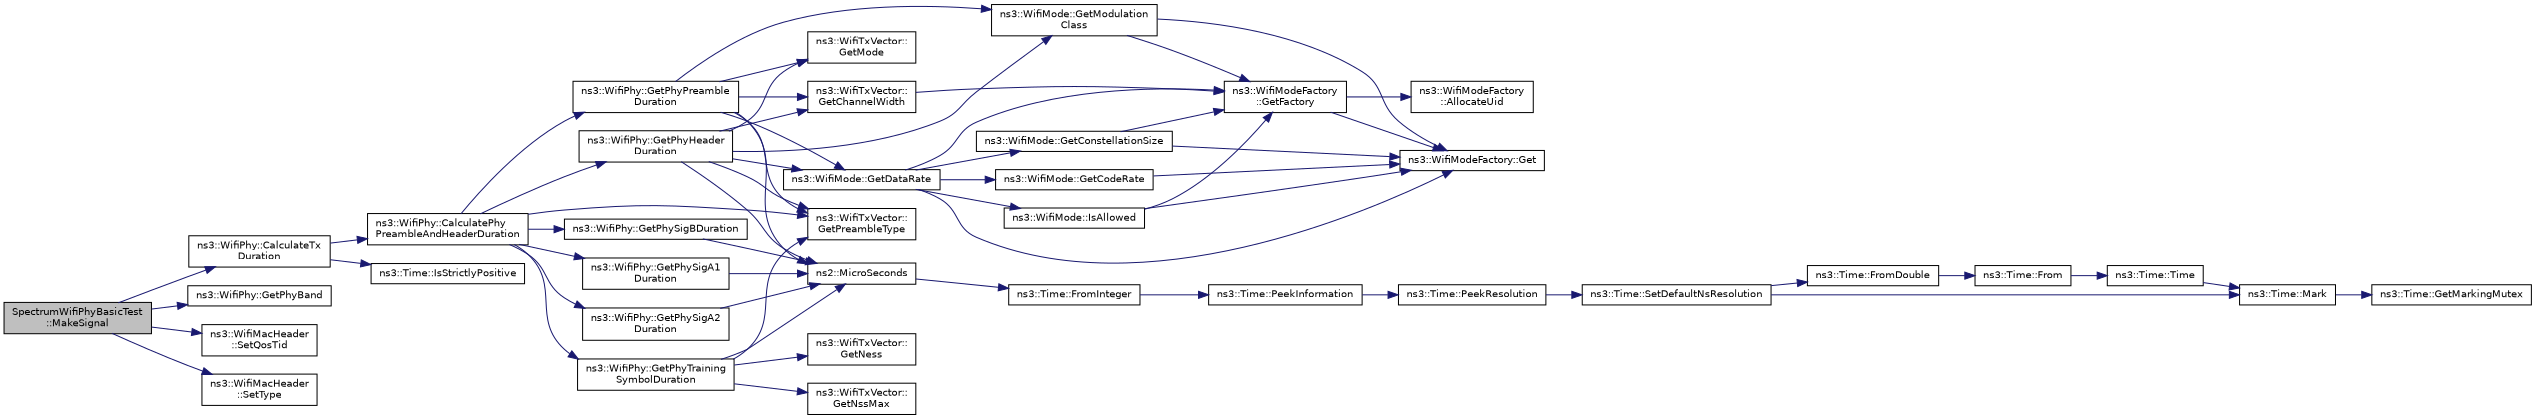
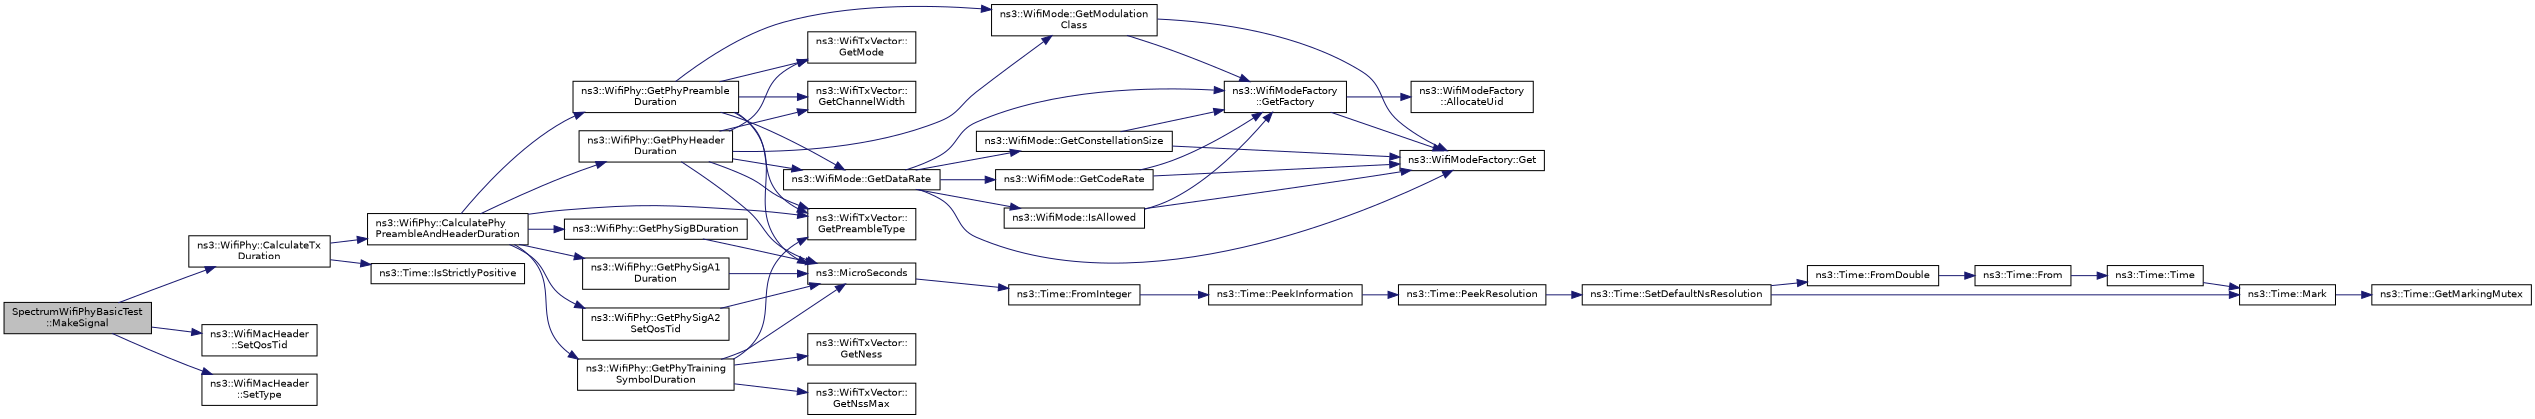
edge "ns3::WifiTxVector:: GetChannelWidth" -> "ns3::WifiModeFactory ::GetFactory": now "ns3::WifiMode::GetCodeRate" -> "ns3::WifiModeFactory ::GetFactory"
node "ns2::MicroSeconds": label "ns2::MicroSeconds" -> "ns3::MicroSeconds"
node "ns3::WifiPhy::GetPhyBand": removed
node "ns3::WifiPhy::GetPhySigA2 Duration": label "ns3::WifiPhy::GetPhySigA2 Duration" -> "ns3::WifiPhy::GetPhySigA2 SetQosTid"
